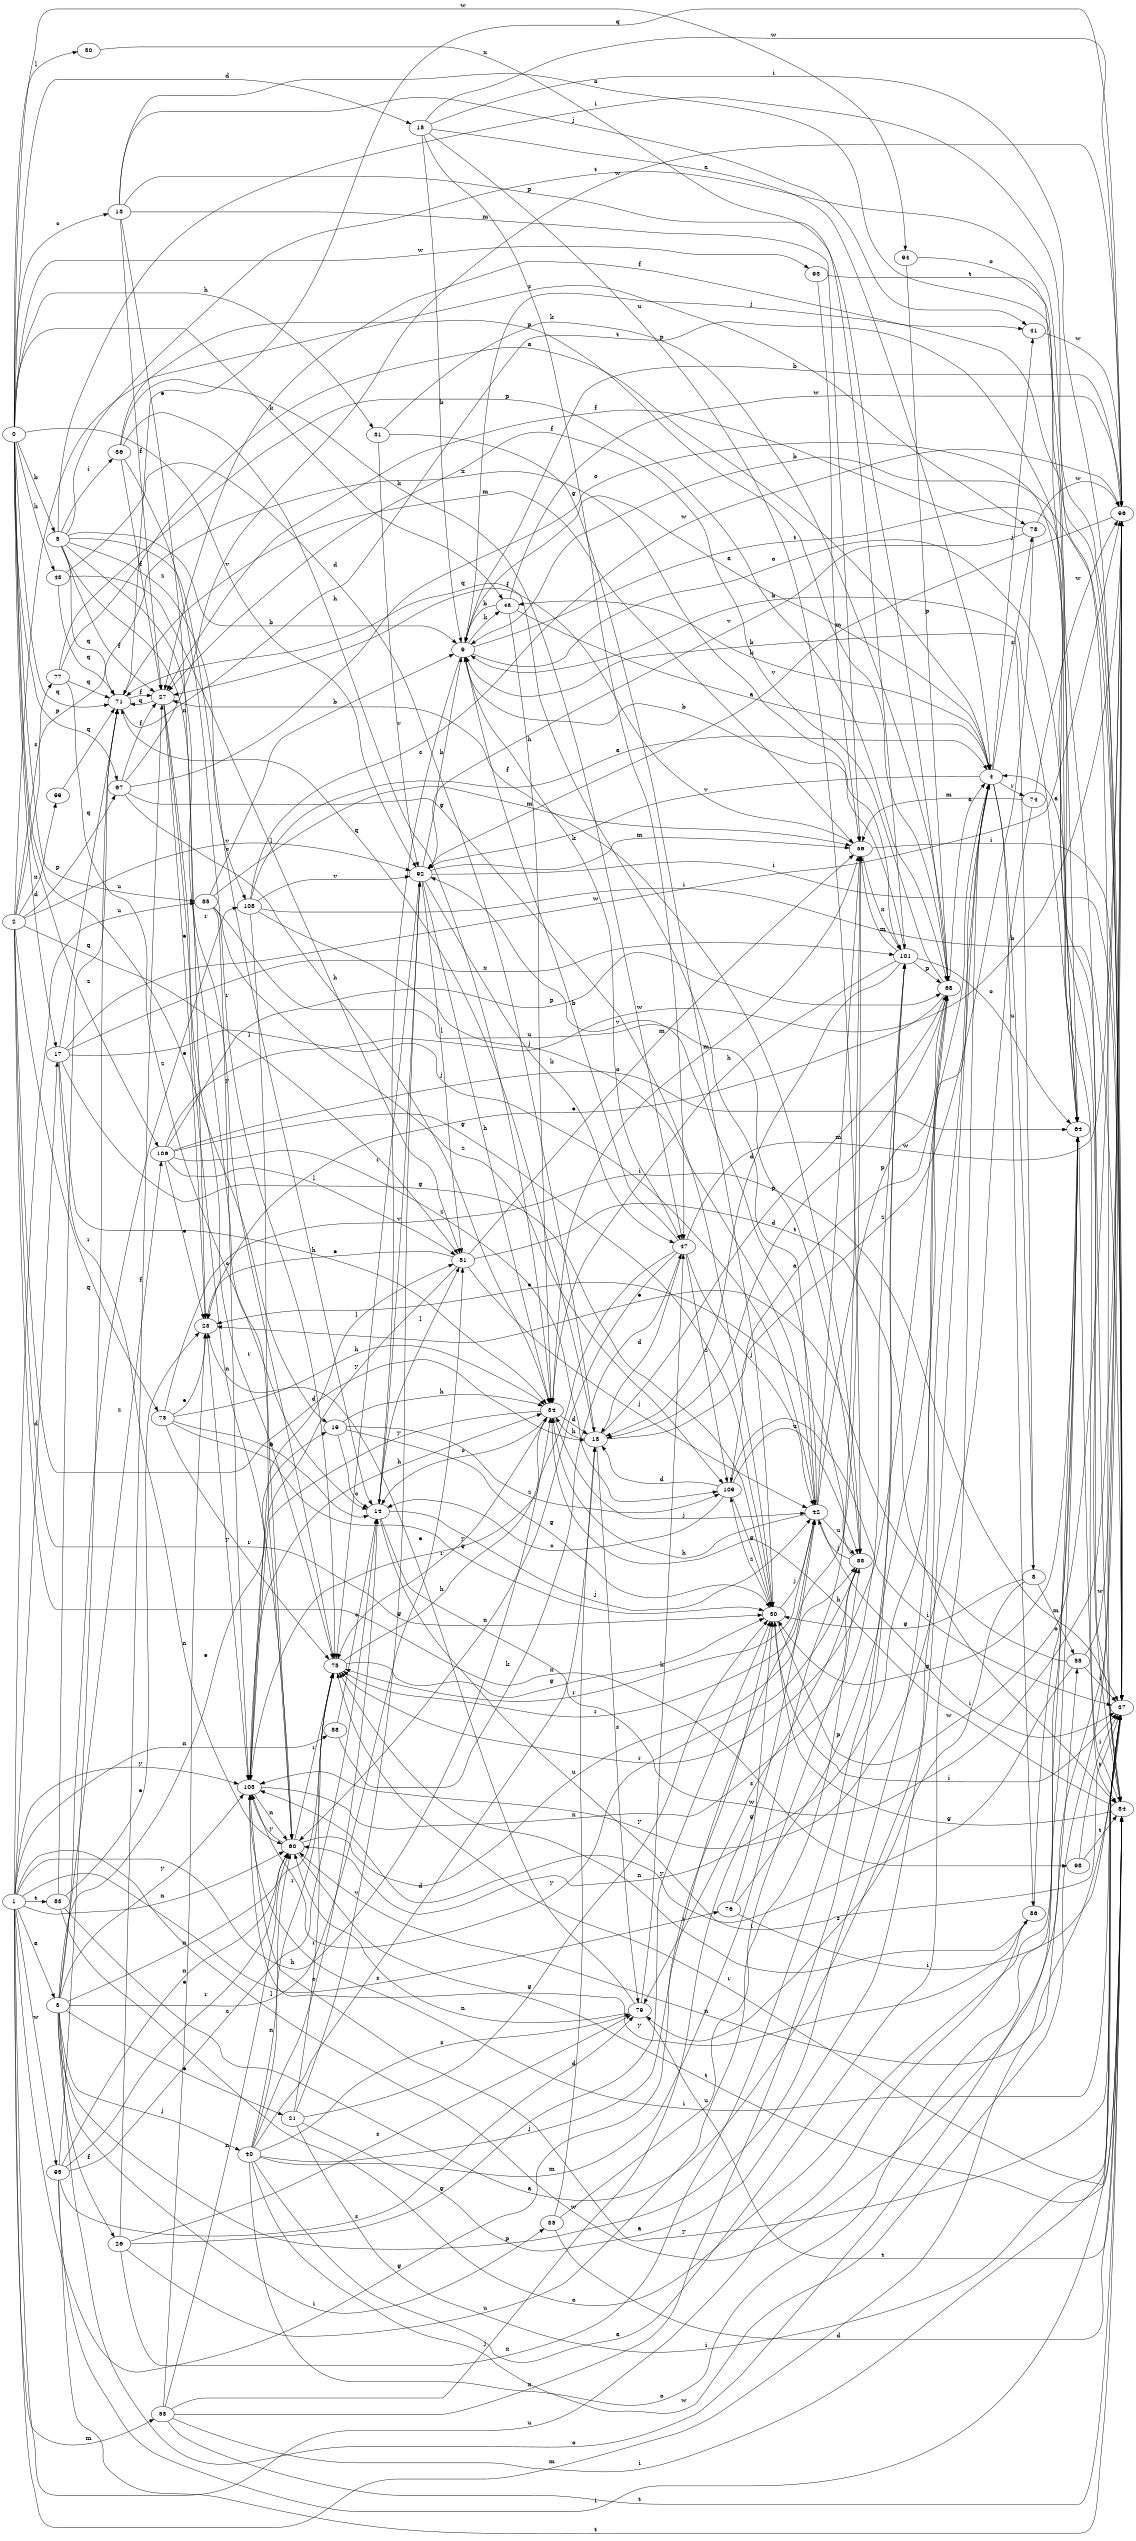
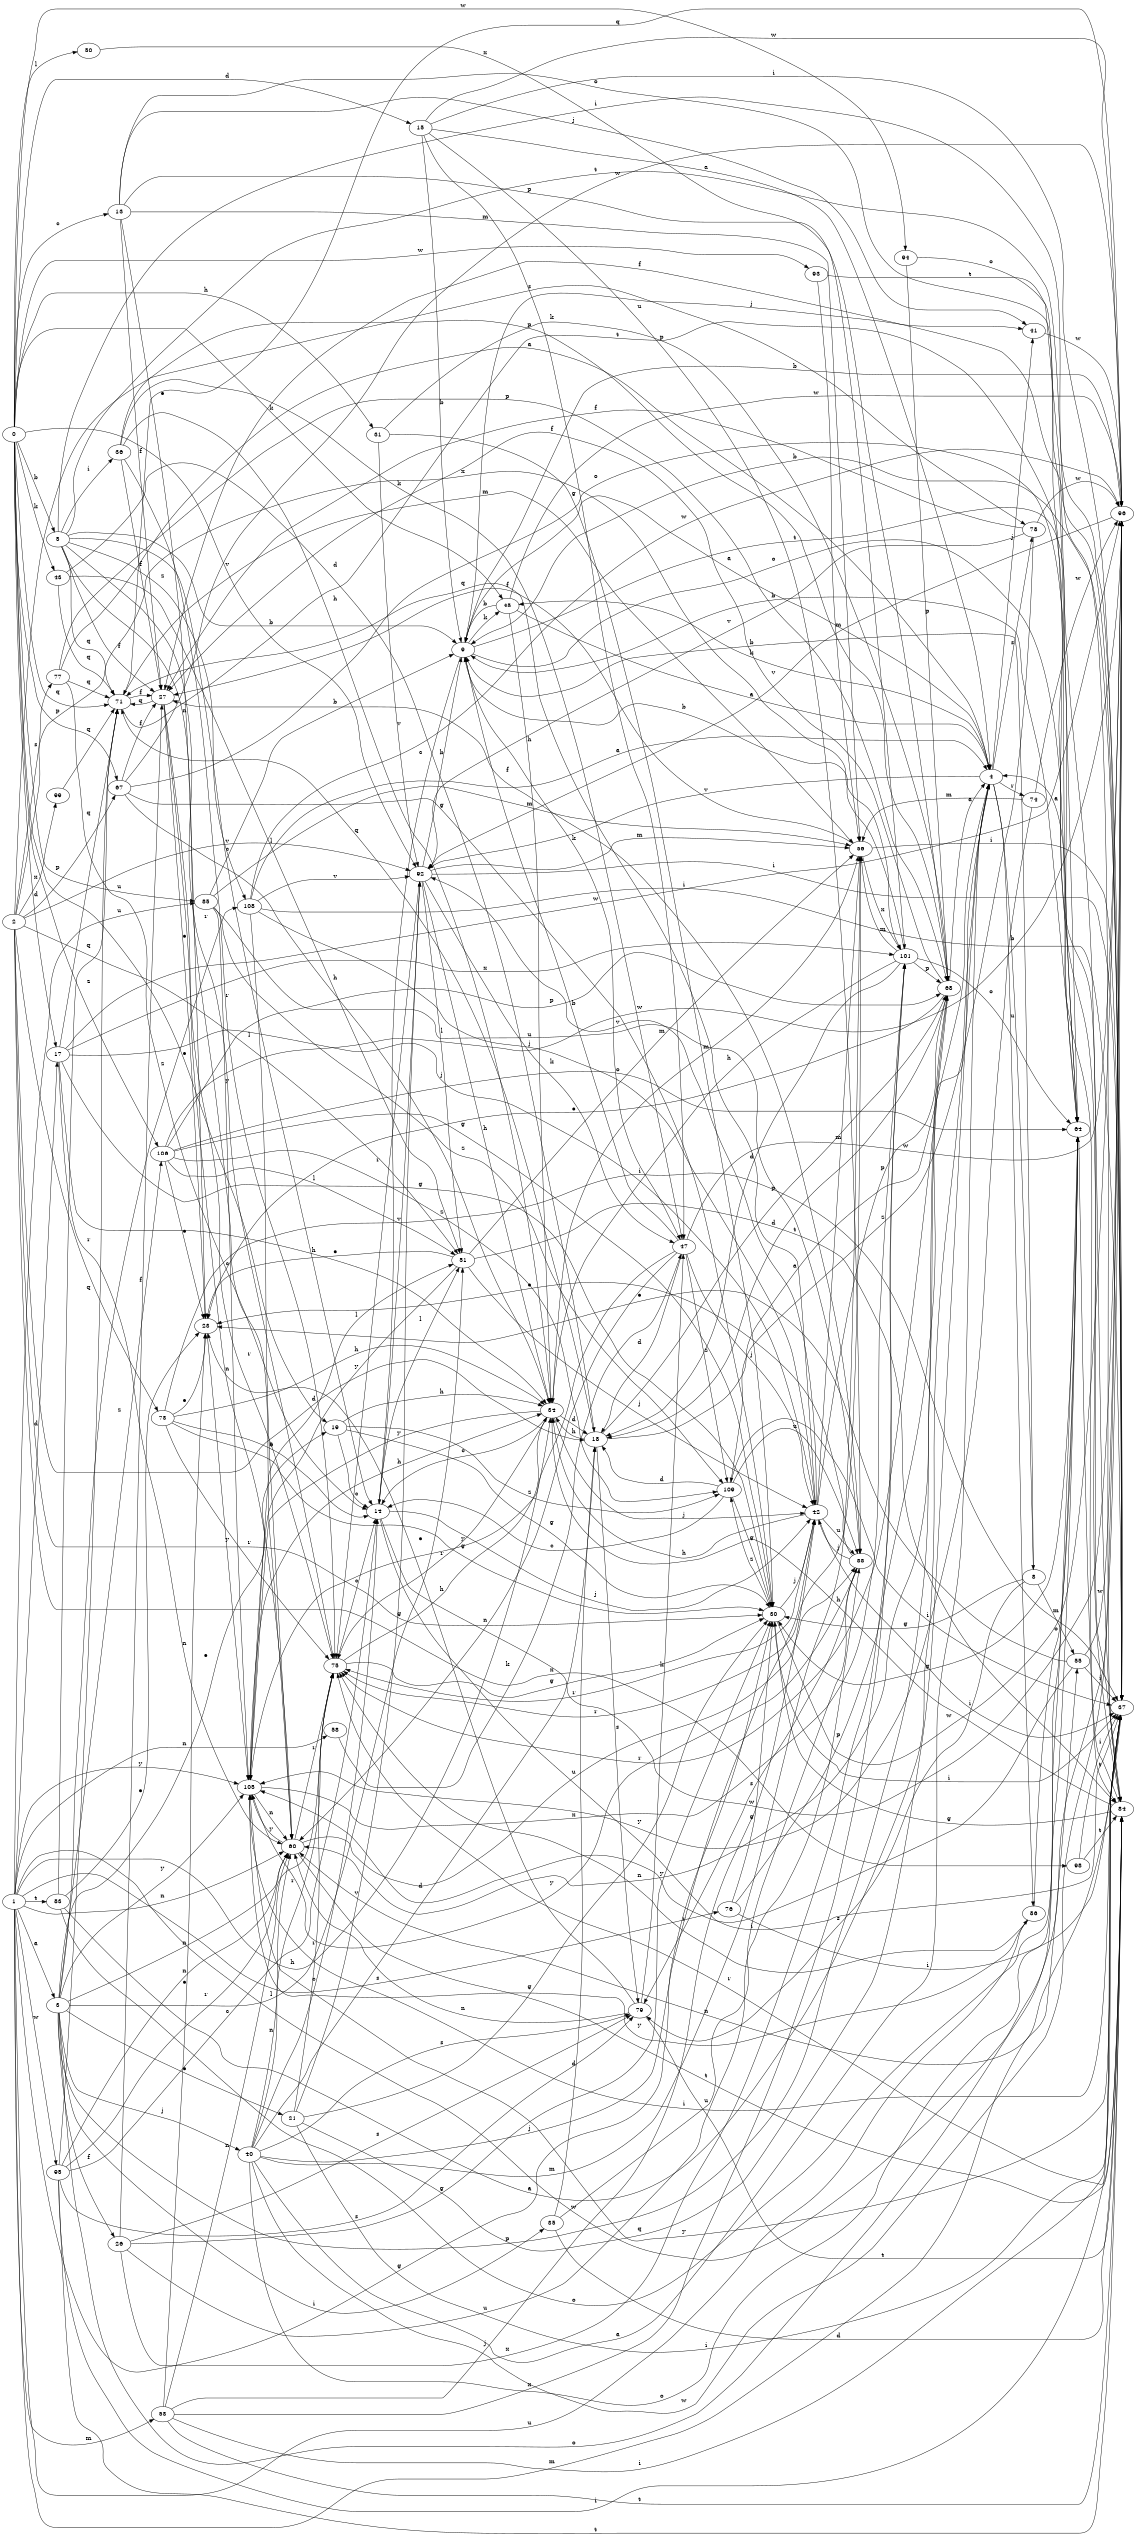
edge "58" -> "14": now "75" -> "14"
edge "21" -> "4": label "a" -> "q"
